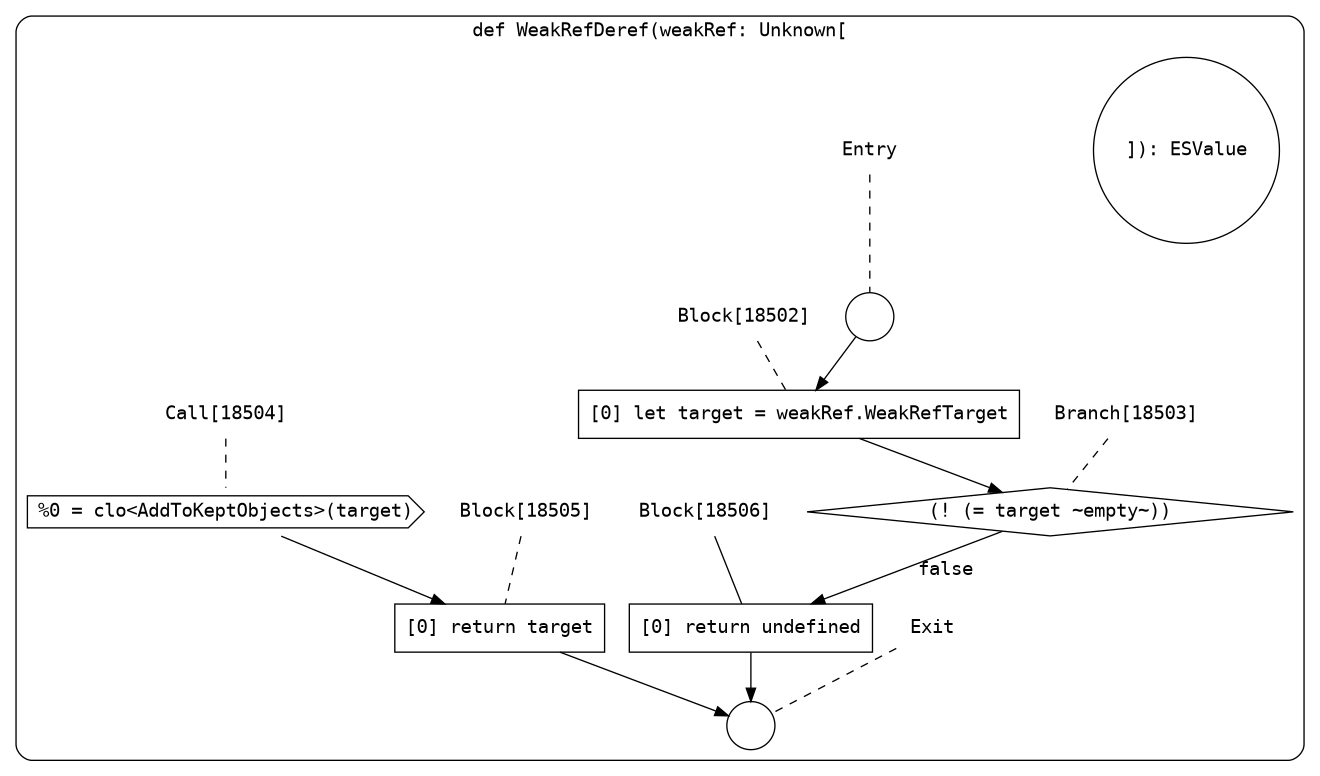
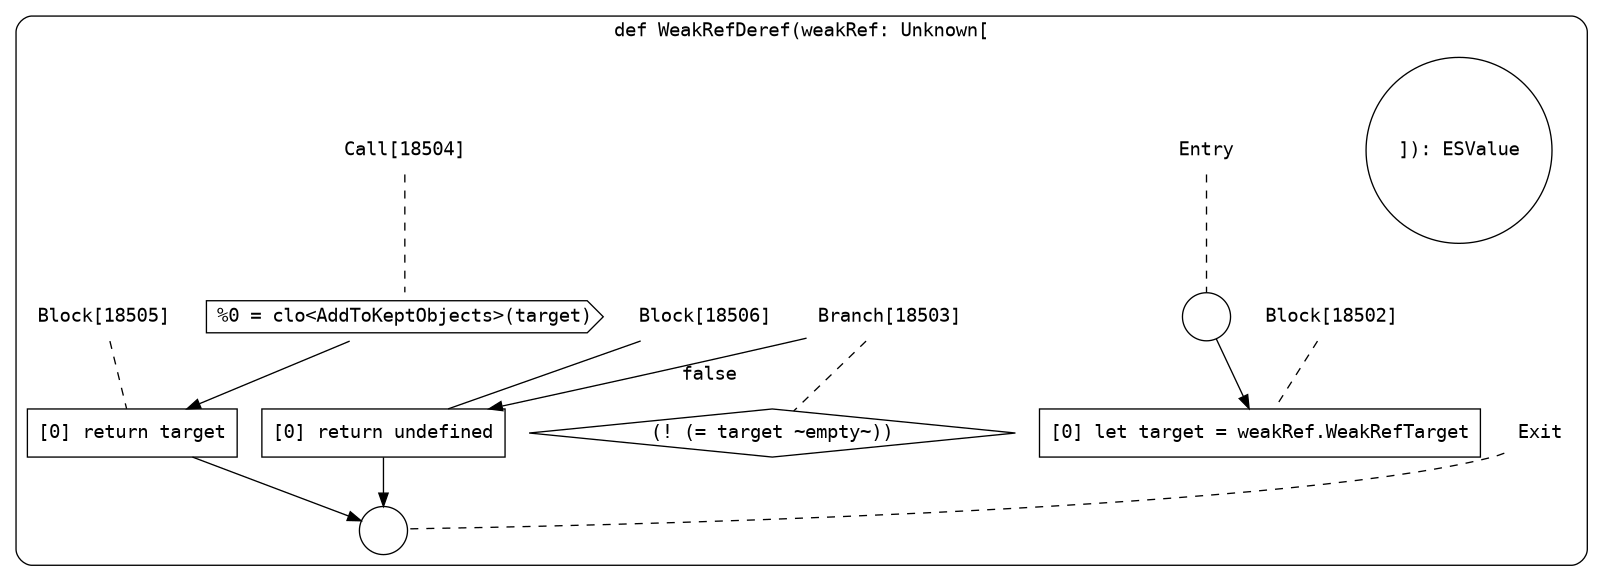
edge "[0] let target = weakRef.WeakRefTarget" -> "(! (= target ~empty~))": removed
edge "(! (= target ~empty~))" -> "[0] return undefined": now "Branch[18503]" -> "[0] return undefined"
